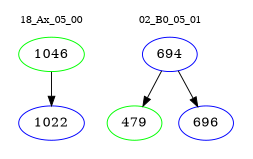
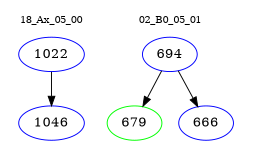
node "1046": color green -> blue
edge "1046" -> "1022": reversed
node "479": label "479" -> "679"
node "696": label "696" -> "666"
